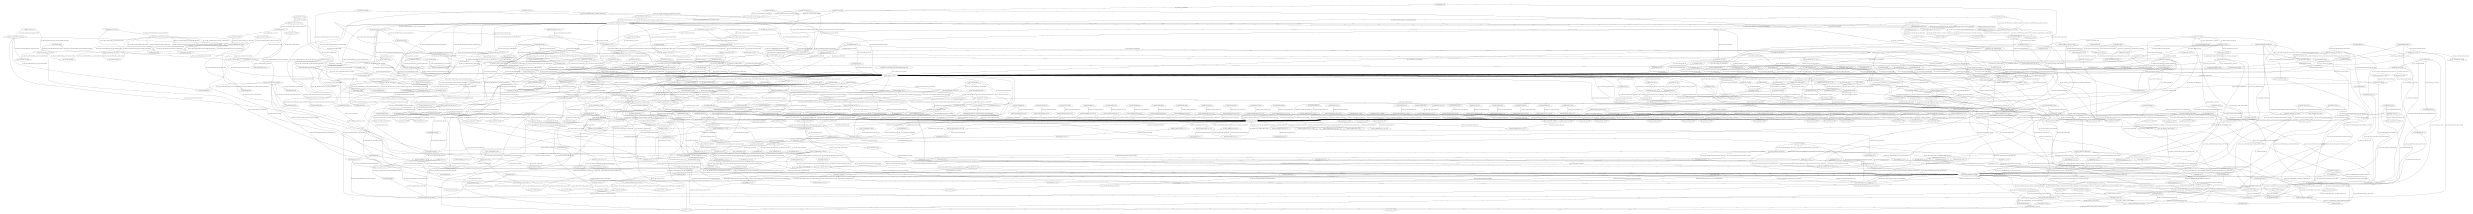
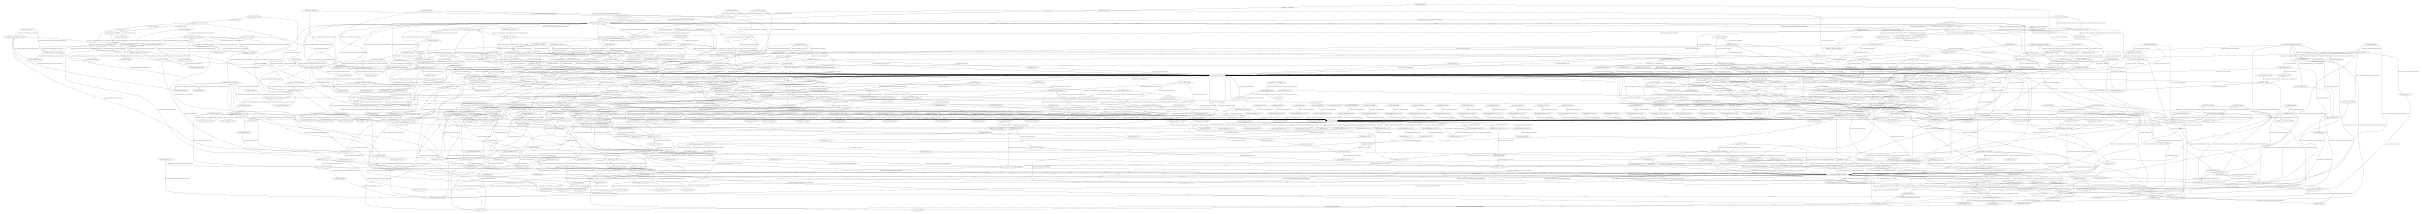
edge "py_exprs(4277,18,4276,2)" -- "py_stmts(4275,1,4221,3)": now "py_locations(4437,4275)" -- "py_stmts(4275,1,4221,3)"
